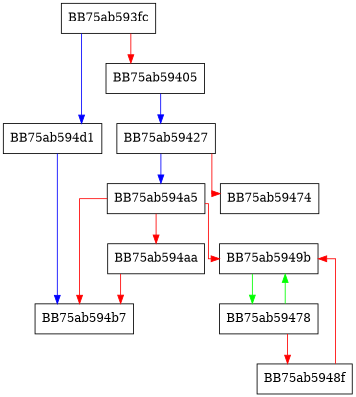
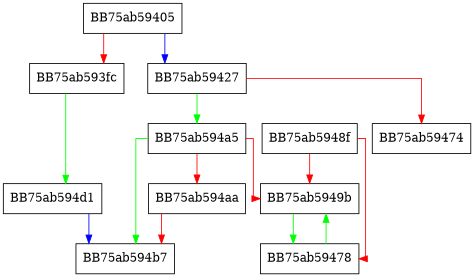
edge "BB75ab593fc" -> "BB75ab59405": reversed
edge "BB75ab593fc" -> "BB75ab594d1": color blue -> green
edge "BB75ab59427" -> "BB75ab594a5": color blue -> green
edge "BB75ab594a5" -> "BB75ab594b7": color red -> green
edge "BB75ab59478" -> "BB75ab5948f": reversed
